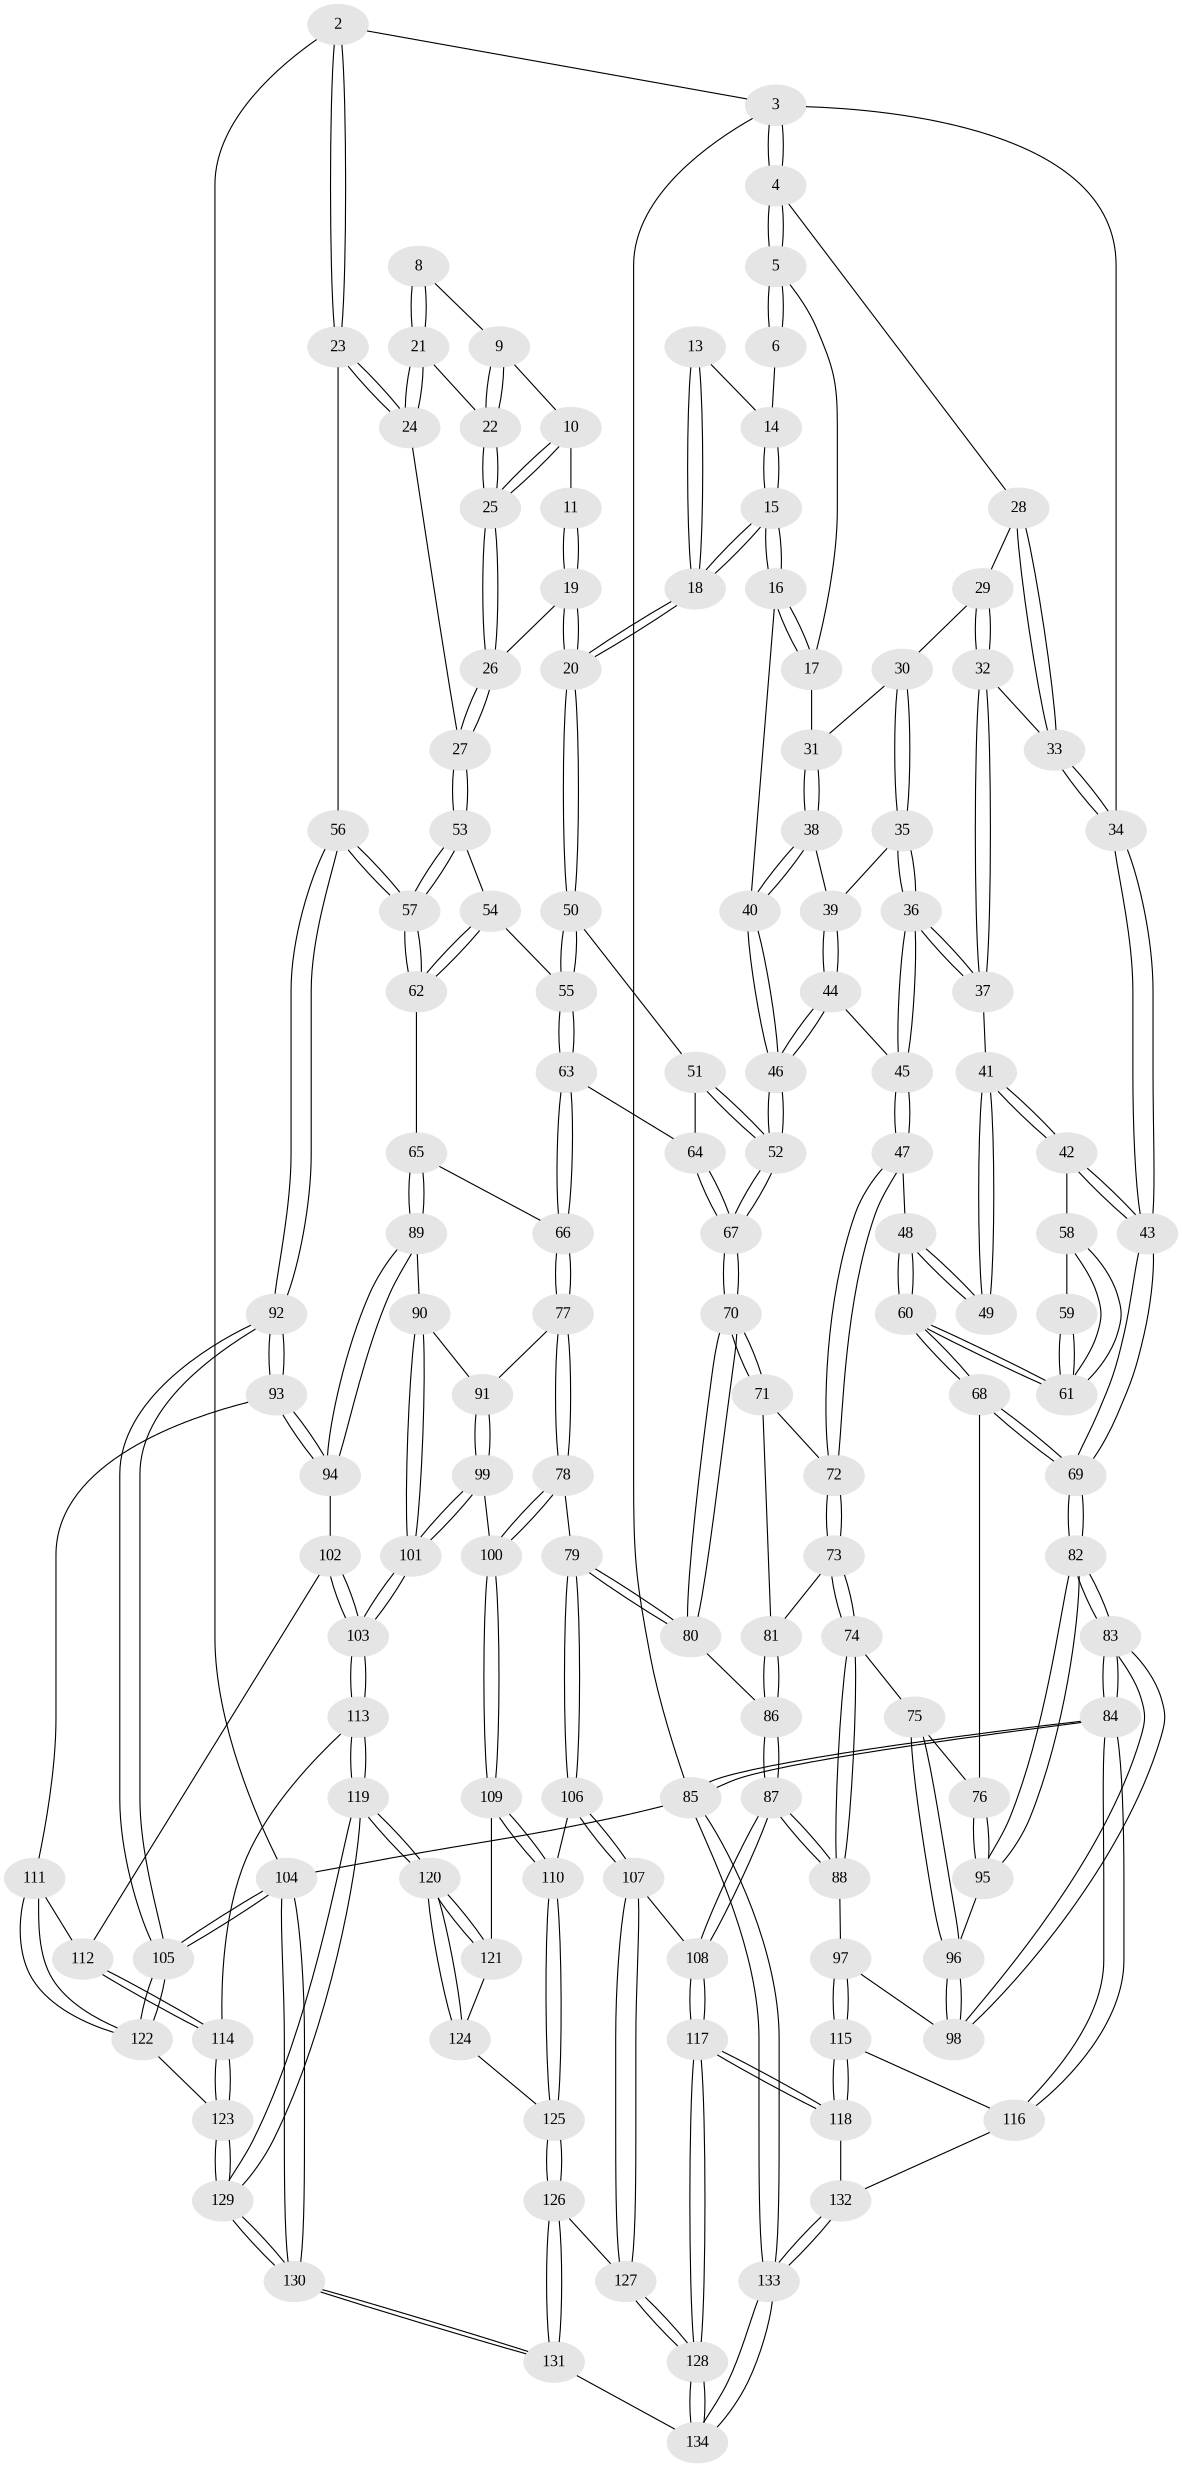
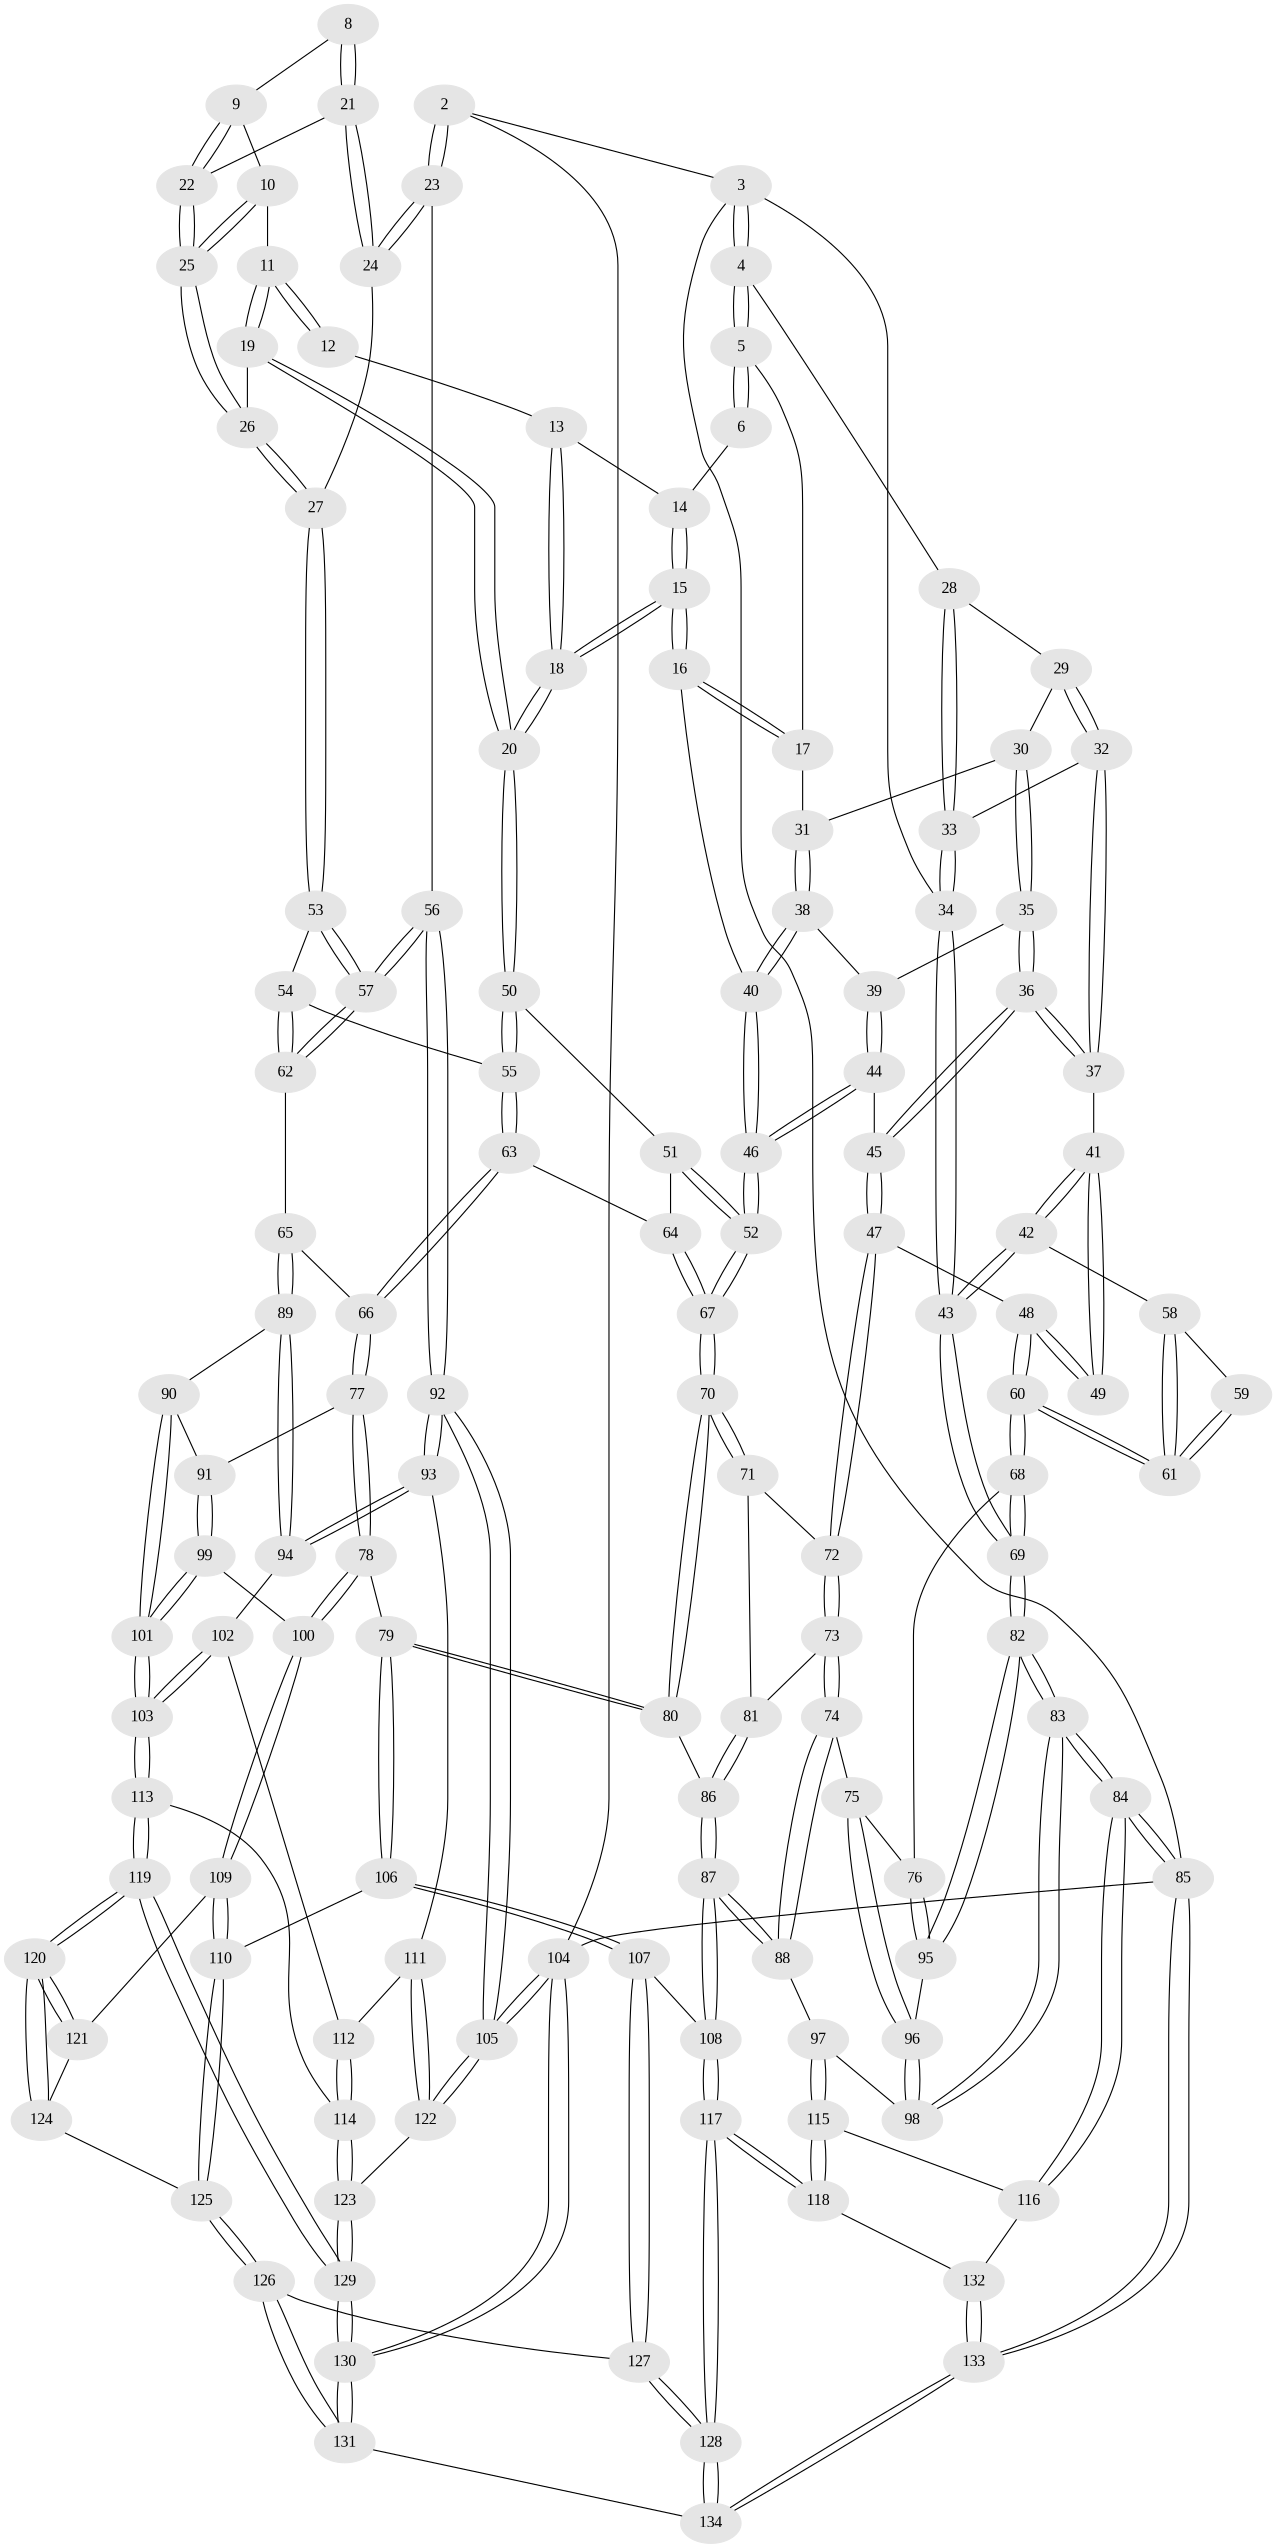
node "12": added
